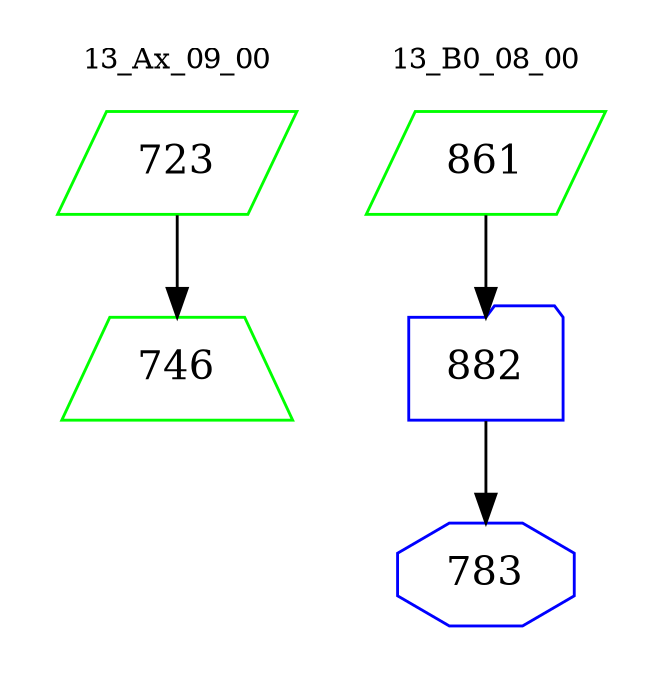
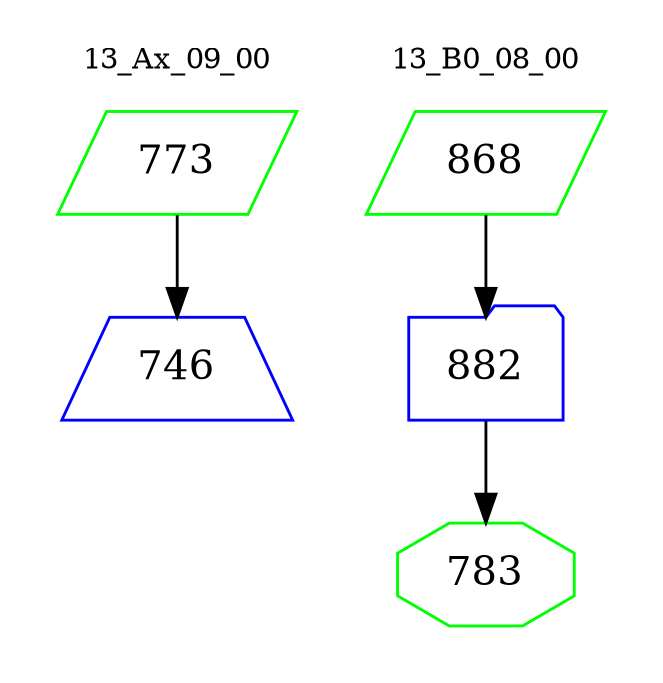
node "723": label "723" -> "773"
node "861": label "861" -> "868"
node "746": color green -> blue
node "783": color blue -> green
